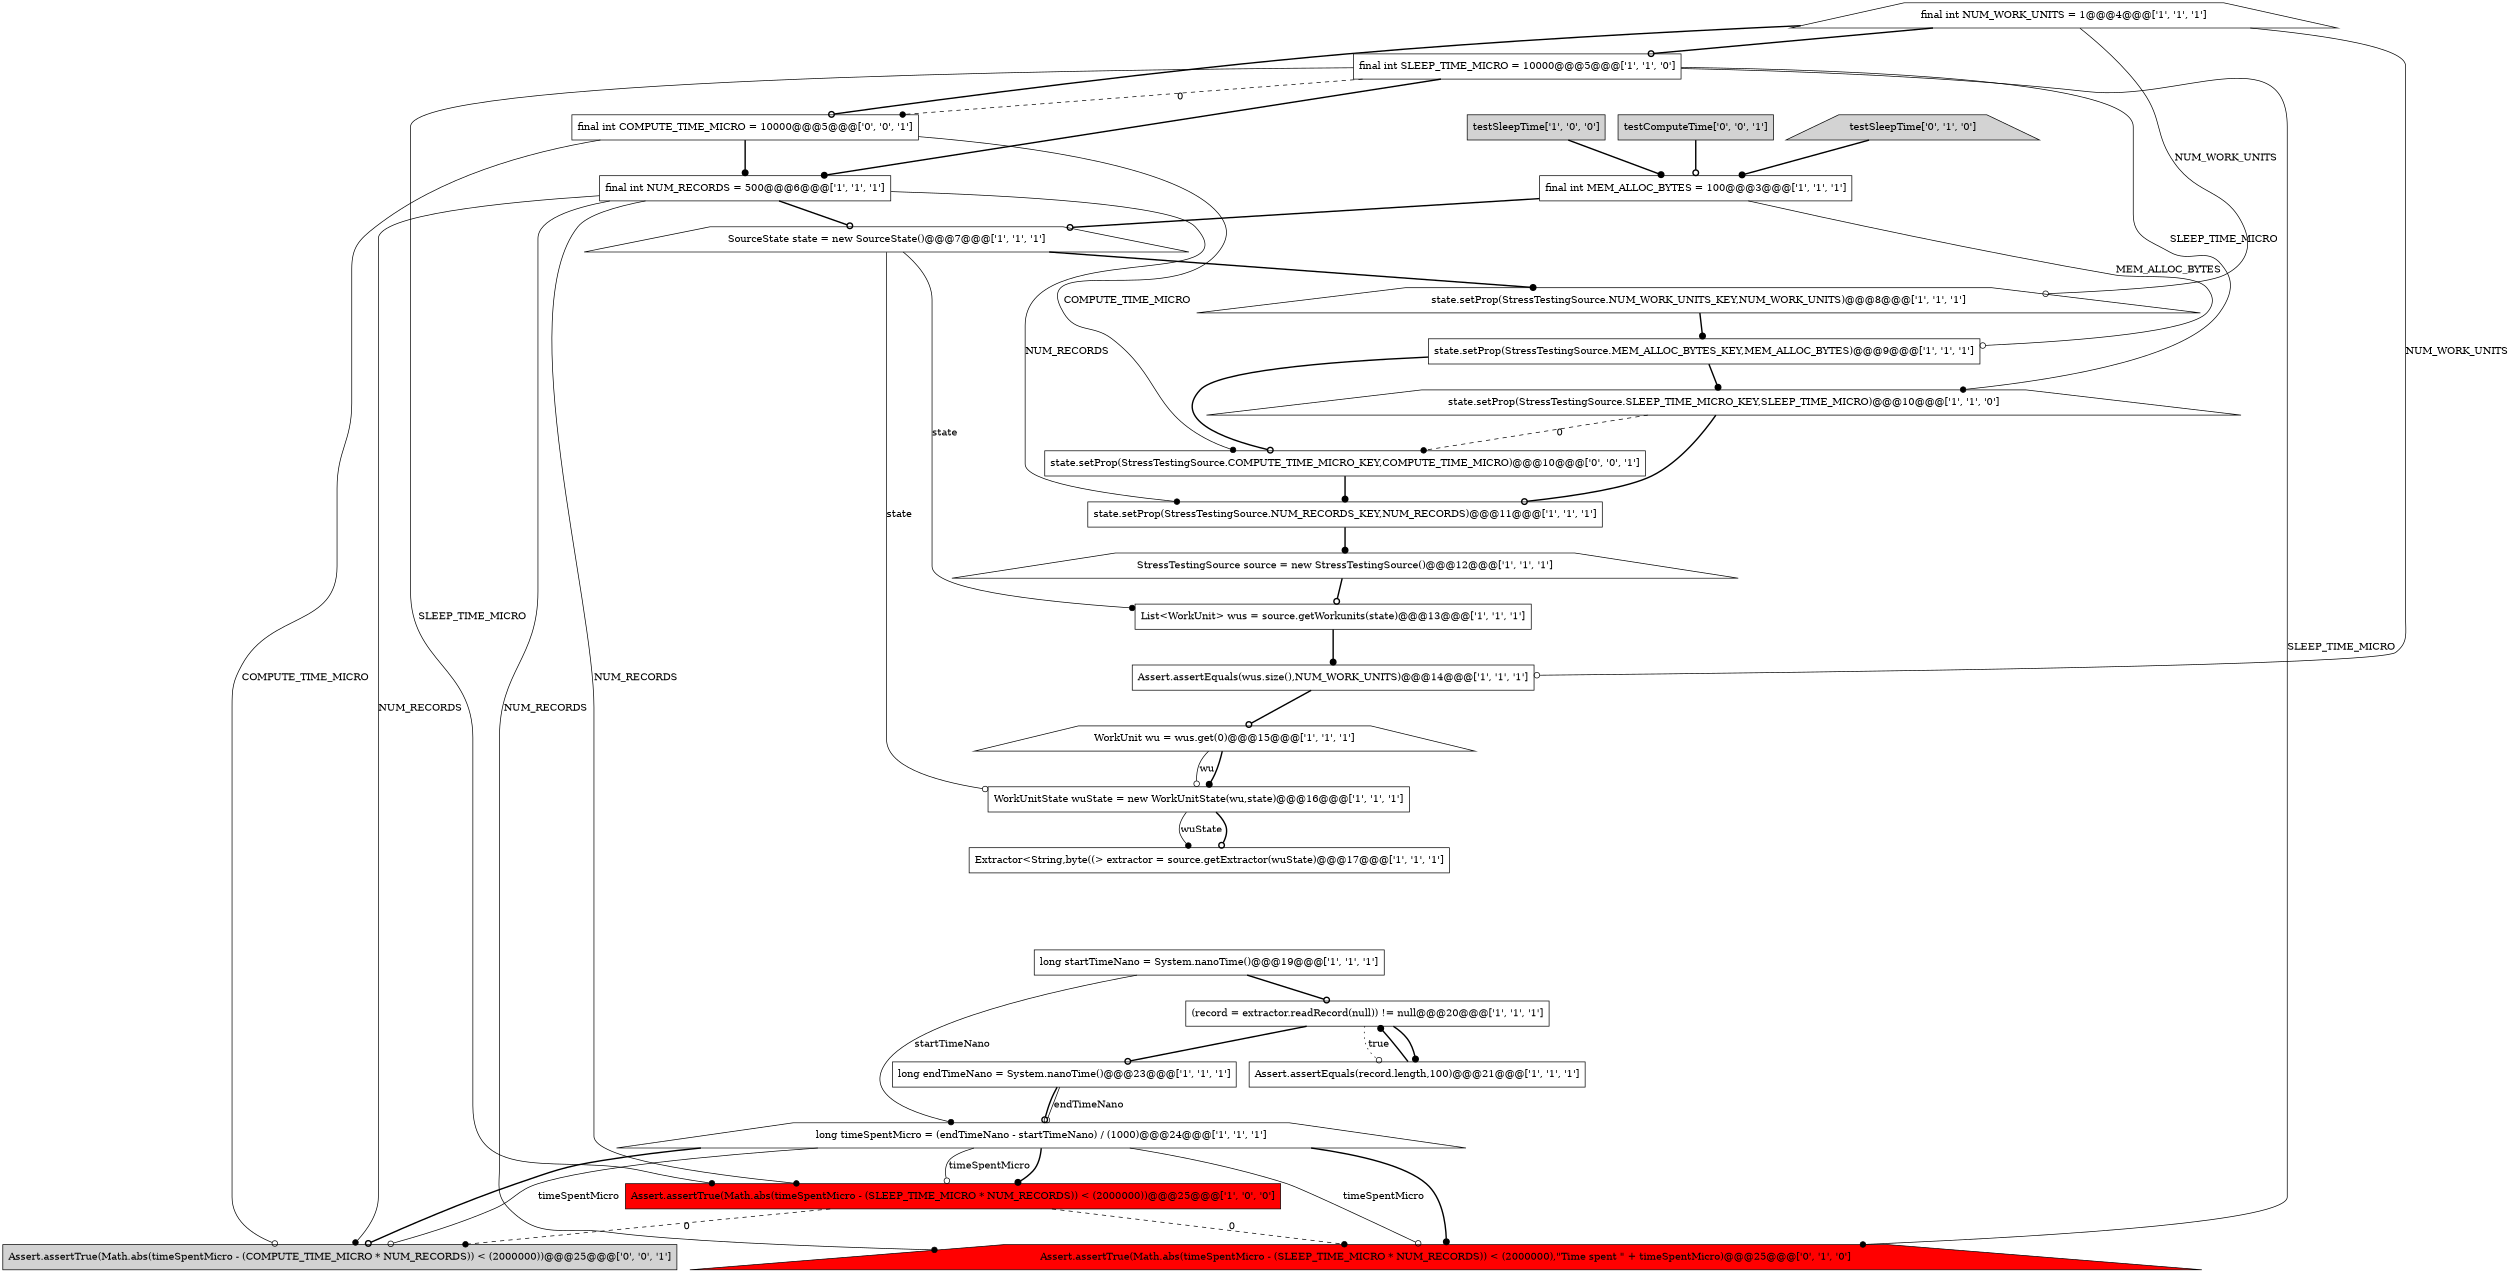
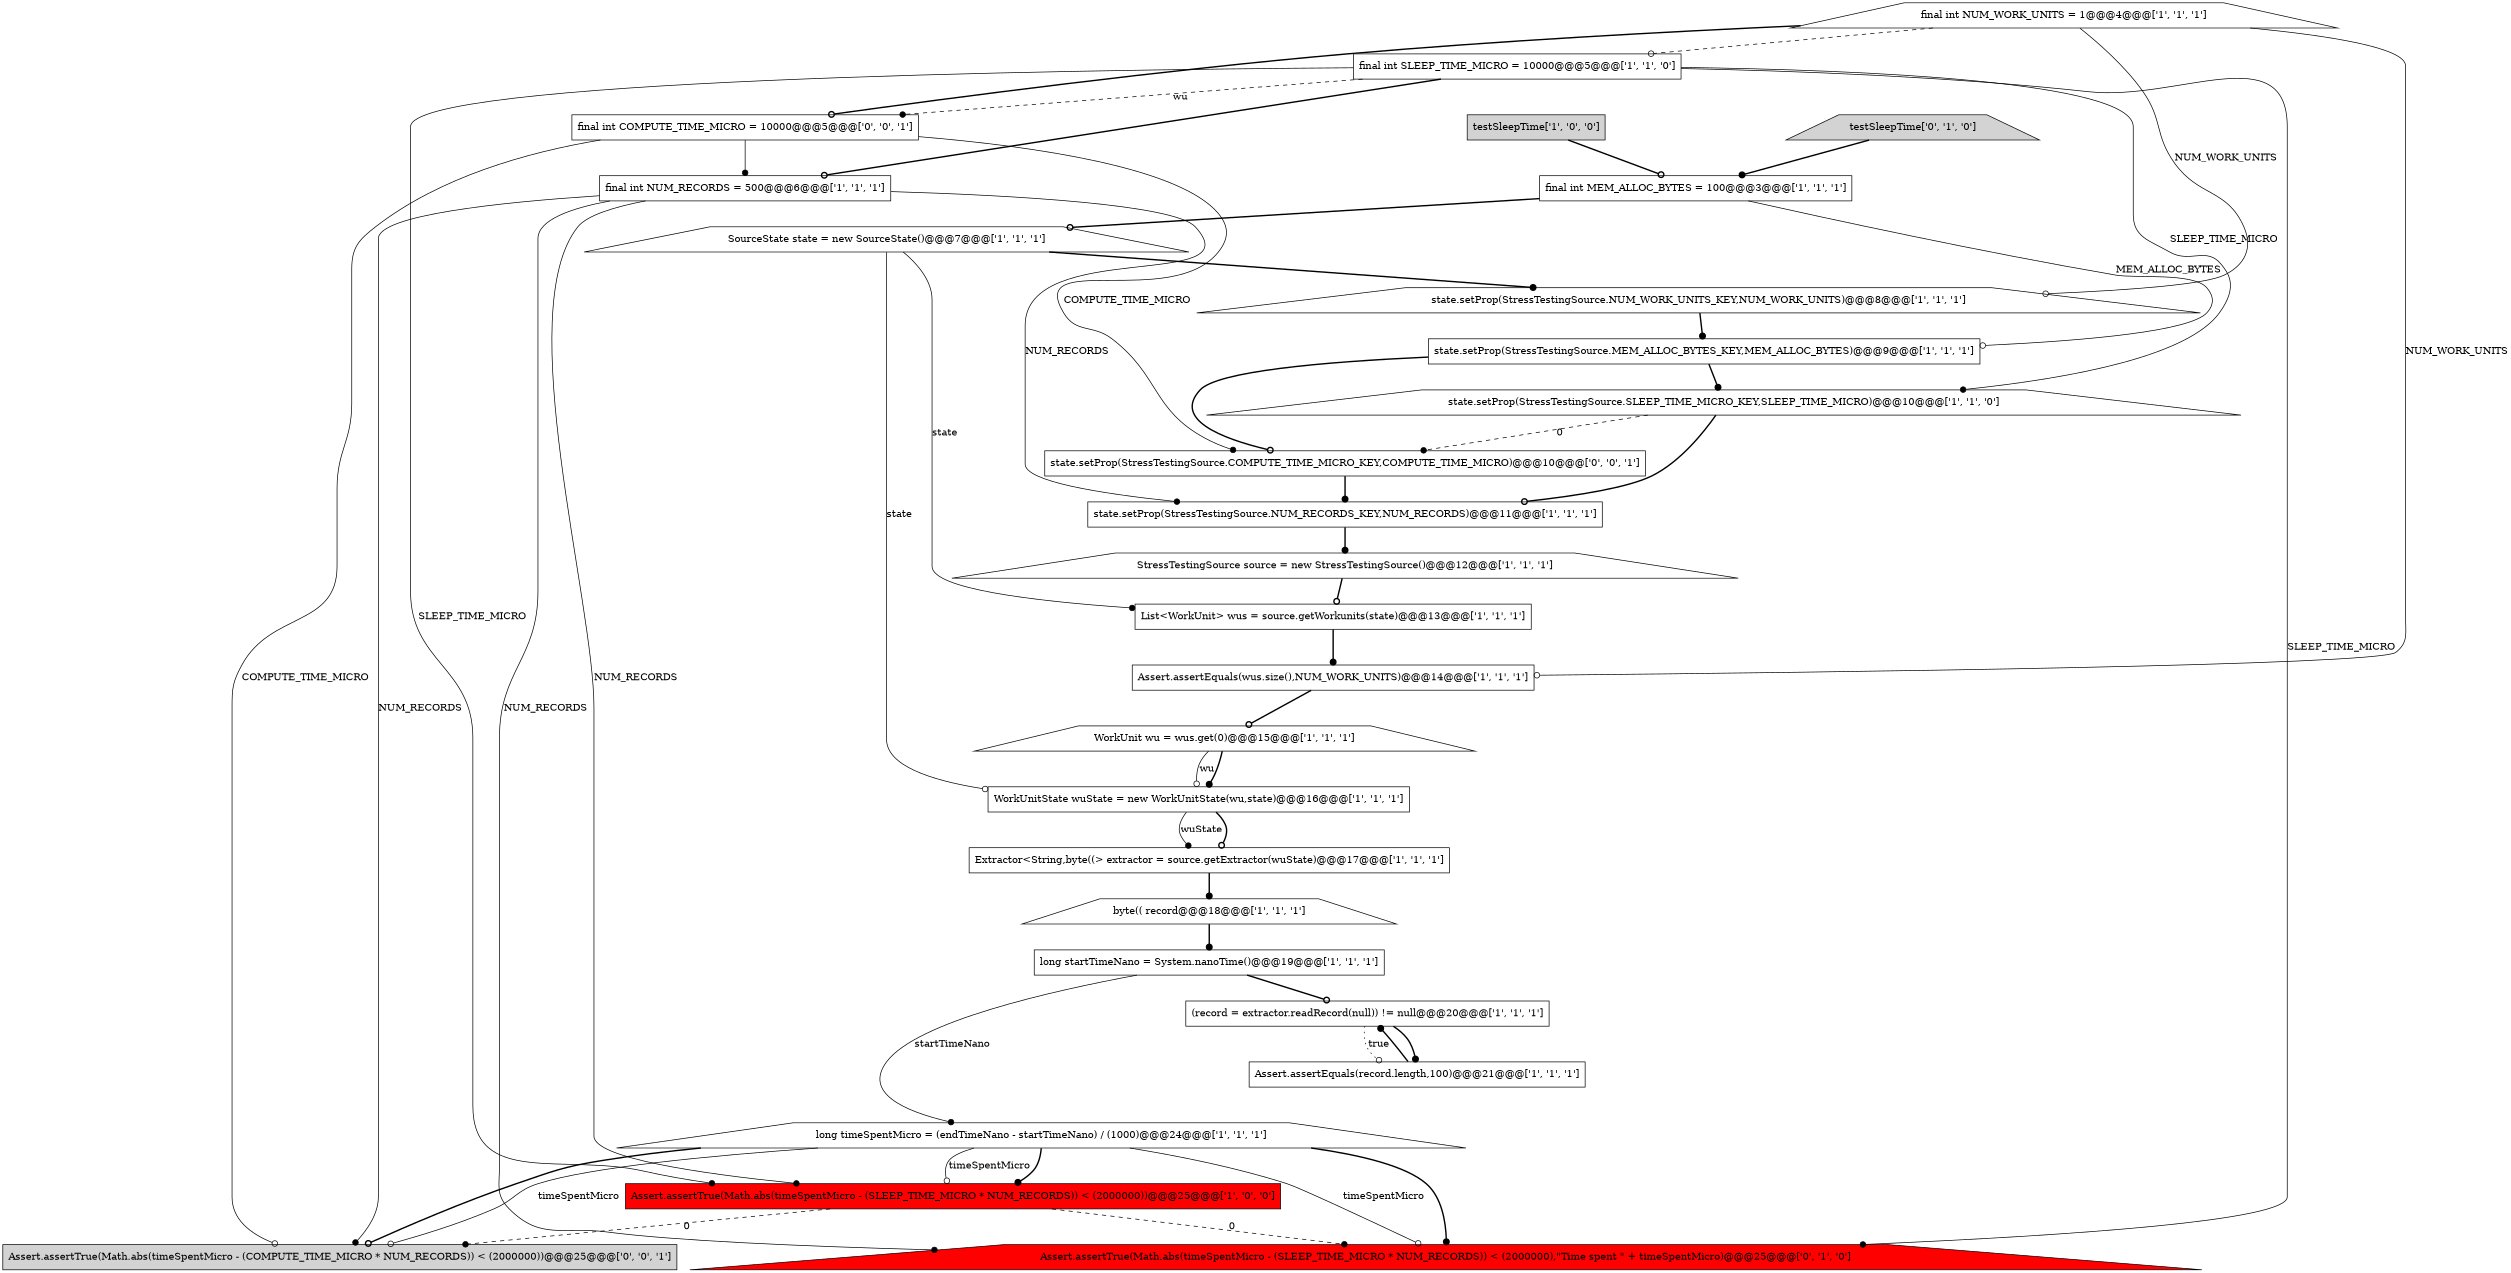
edge "final int NUM_WORK_UNITS = 1@@@4@@@['1', '1', '1']" -> "final int SLEEP_TIME_MICRO = 10000@@@5@@@['1', '1', '0']": style bold -> dashed
edge "final int SLEEP_TIME_MICRO = 10000@@@5@@@['1', '1', '0']" -> "final int COMPUTE_TIME_MICRO = 10000@@@5@@@['0', '0', '1']": label "0" -> "wu"
edge "final int SLEEP_TIME_MICRO = 10000@@@5@@@['1', '1', '0']" -> "final int NUM_RECORDS = 500@@@6@@@['1', '1', '1']": arrowhead dot -> odot
node "testComputeTime['0', '0', '1']": removed
edge "final int COMPUTE_TIME_MICRO = 10000@@@5@@@['0', '0', '1']" -> "final int NUM_RECORDS = 500@@@6@@@['1', '1', '1']": style bold -> solid
edge "testSleepTime['1', '0', '0']" -> "final int MEM_ALLOC_BYTES = 100@@@3@@@['1', '1', '1']": arrowhead dot -> odot
edge "final int NUM_RECORDS = 500@@@6@@@['1', '1', '1']" -> "SourceState state = new SourceState()@@@7@@@['1', '1', '1']": removed
node "byte(( record@@@18@@@['1', '1', '1']": added
node "long endTimeNano = System.nanoTime()@@@23@@@['1', '1', '1']": removed
